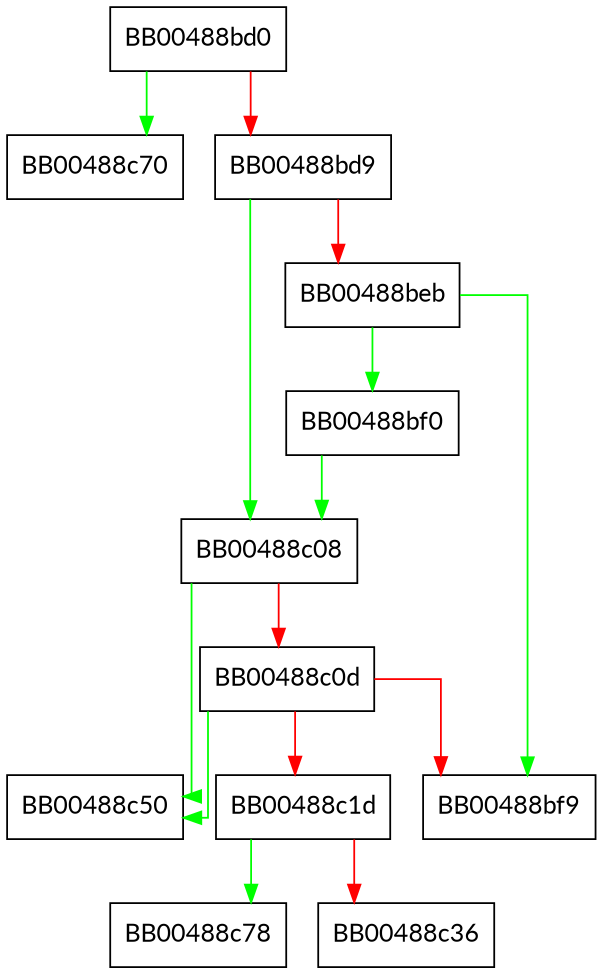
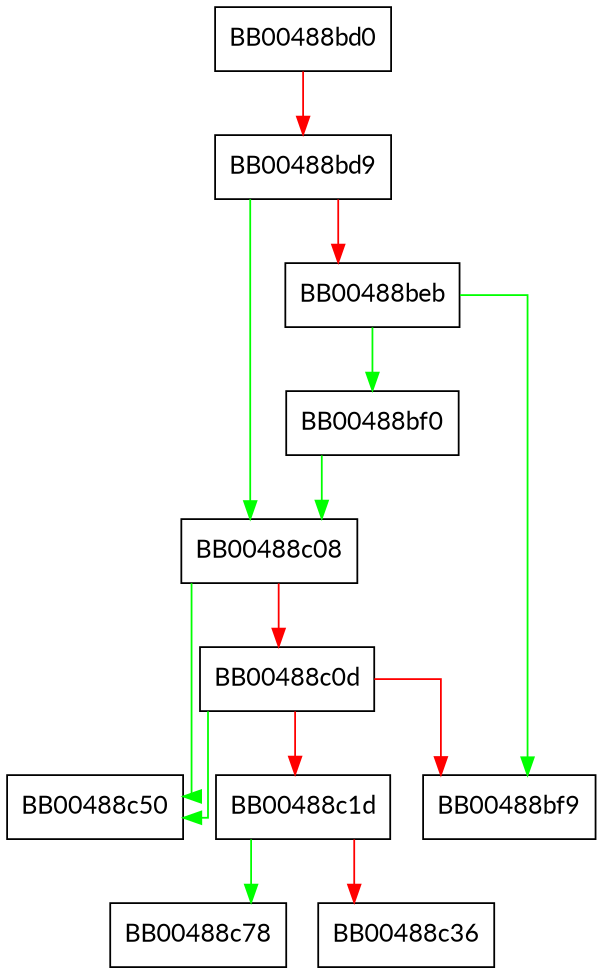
node "BB00488c70": removed
